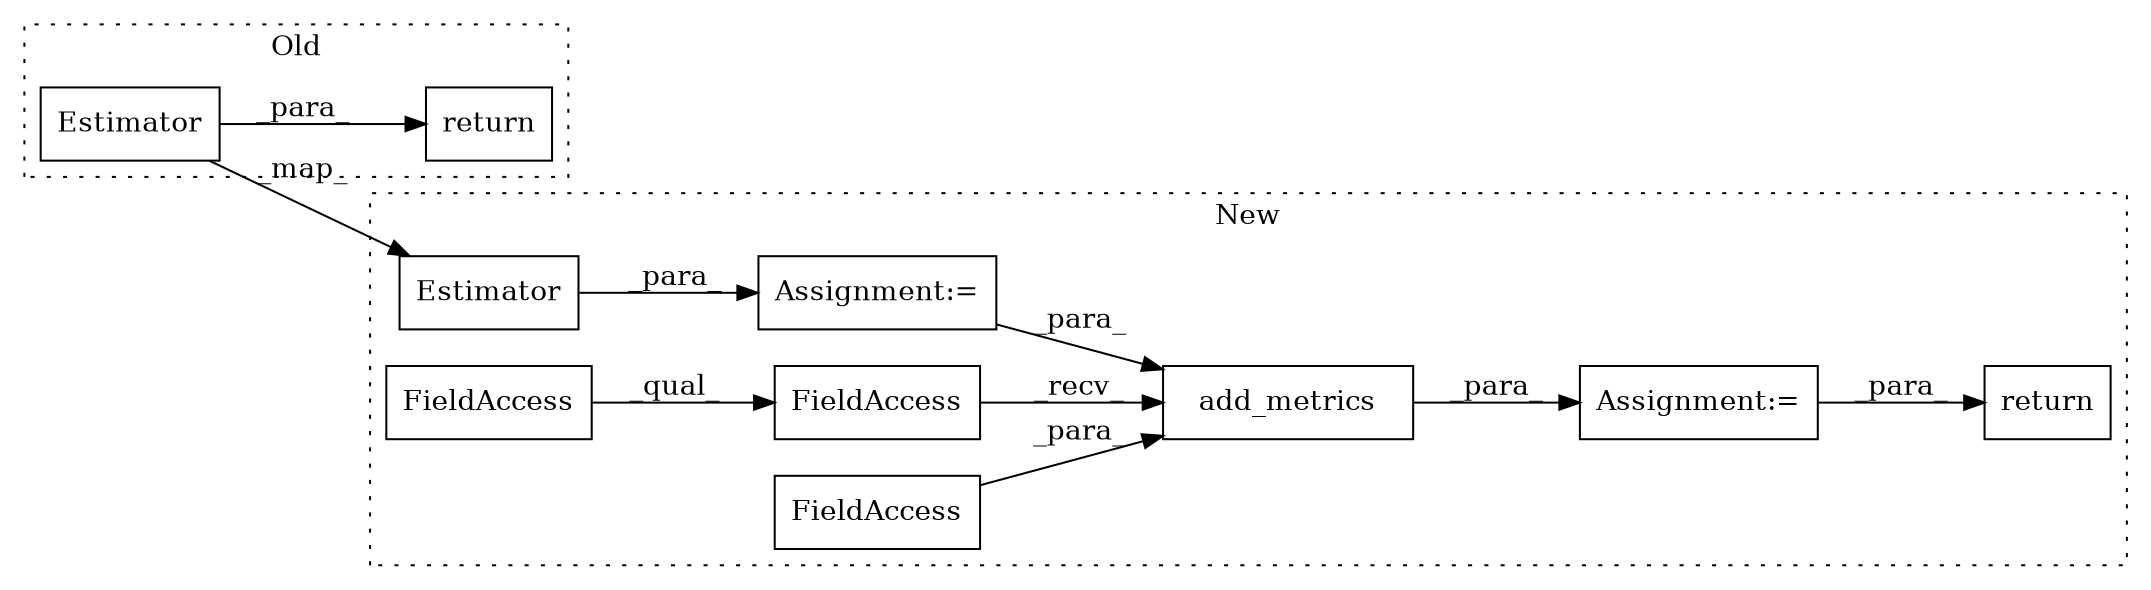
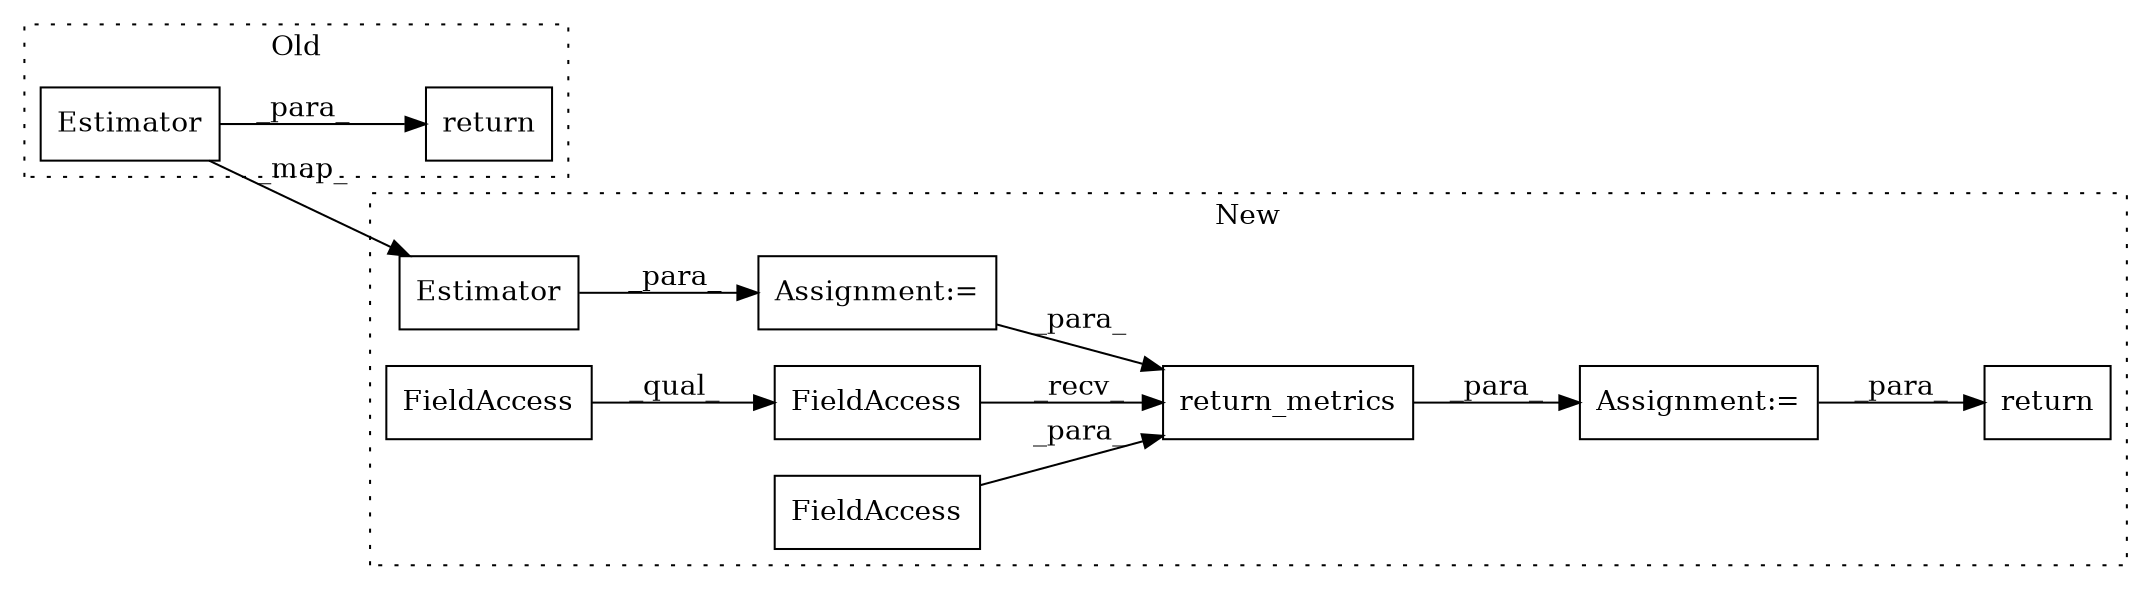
node "add_metrics": label "add_metrics" -> "return_metrics"
